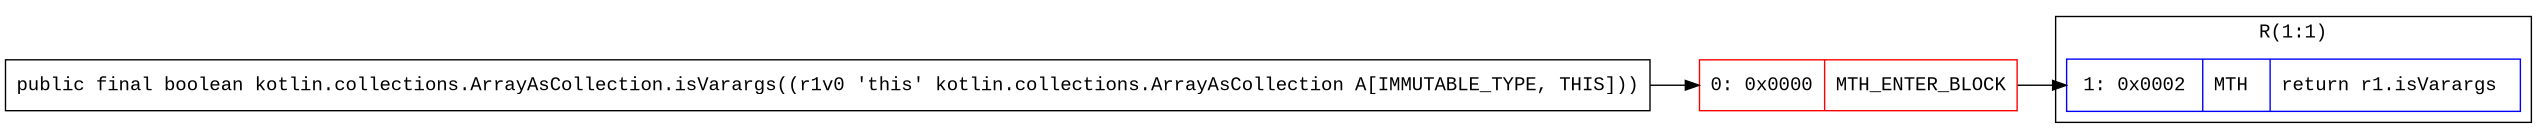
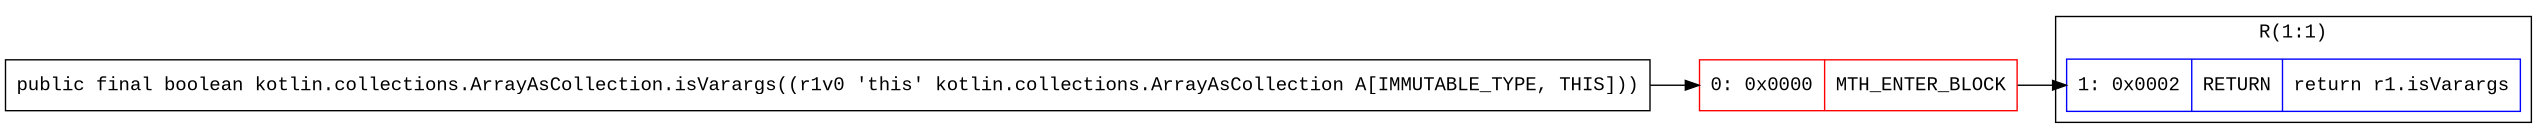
node "1: 0x0002": text "MTH" -> "RETURN"
